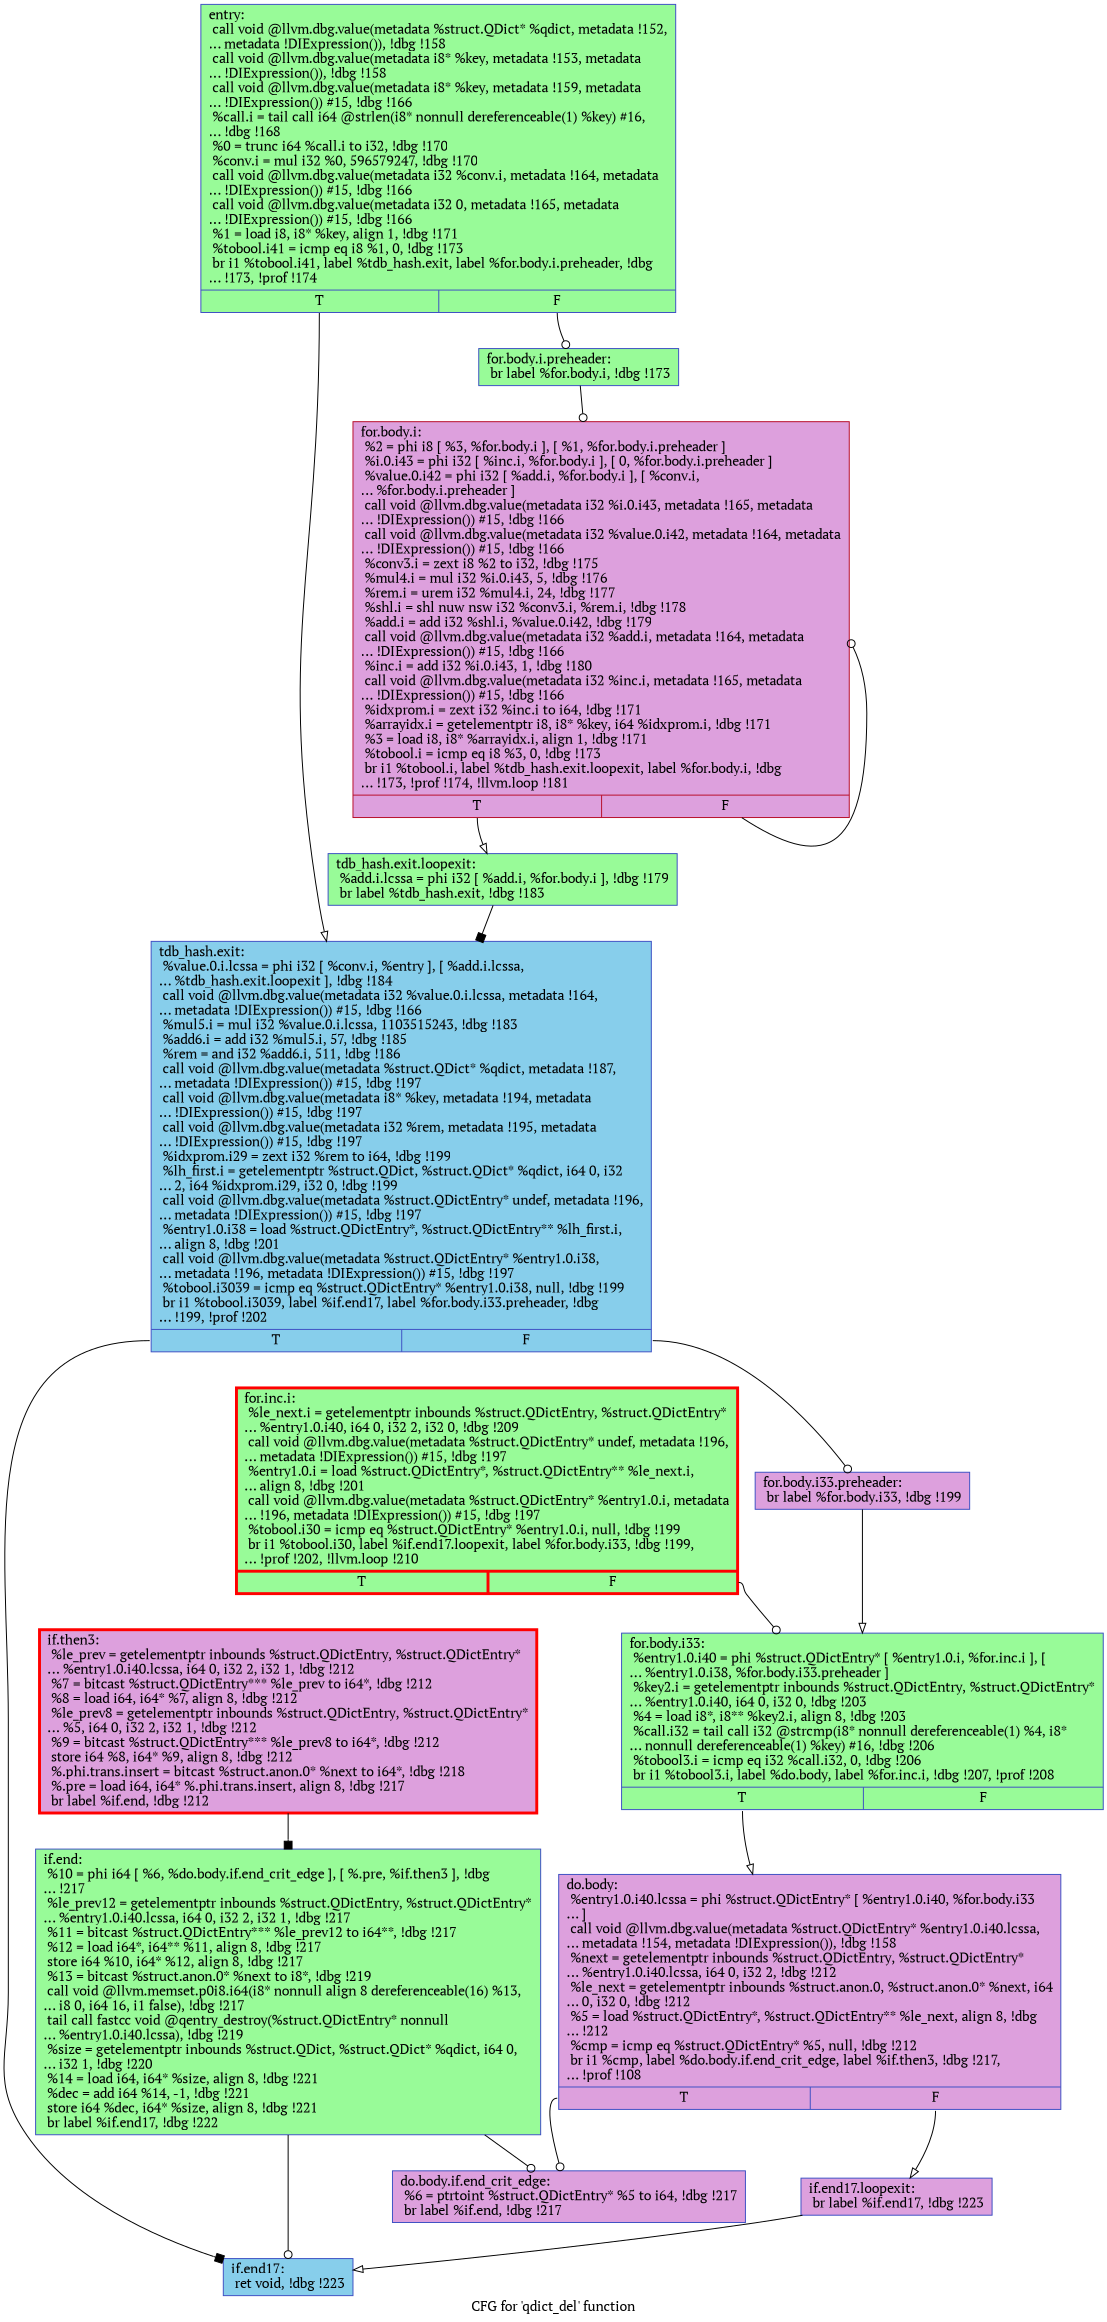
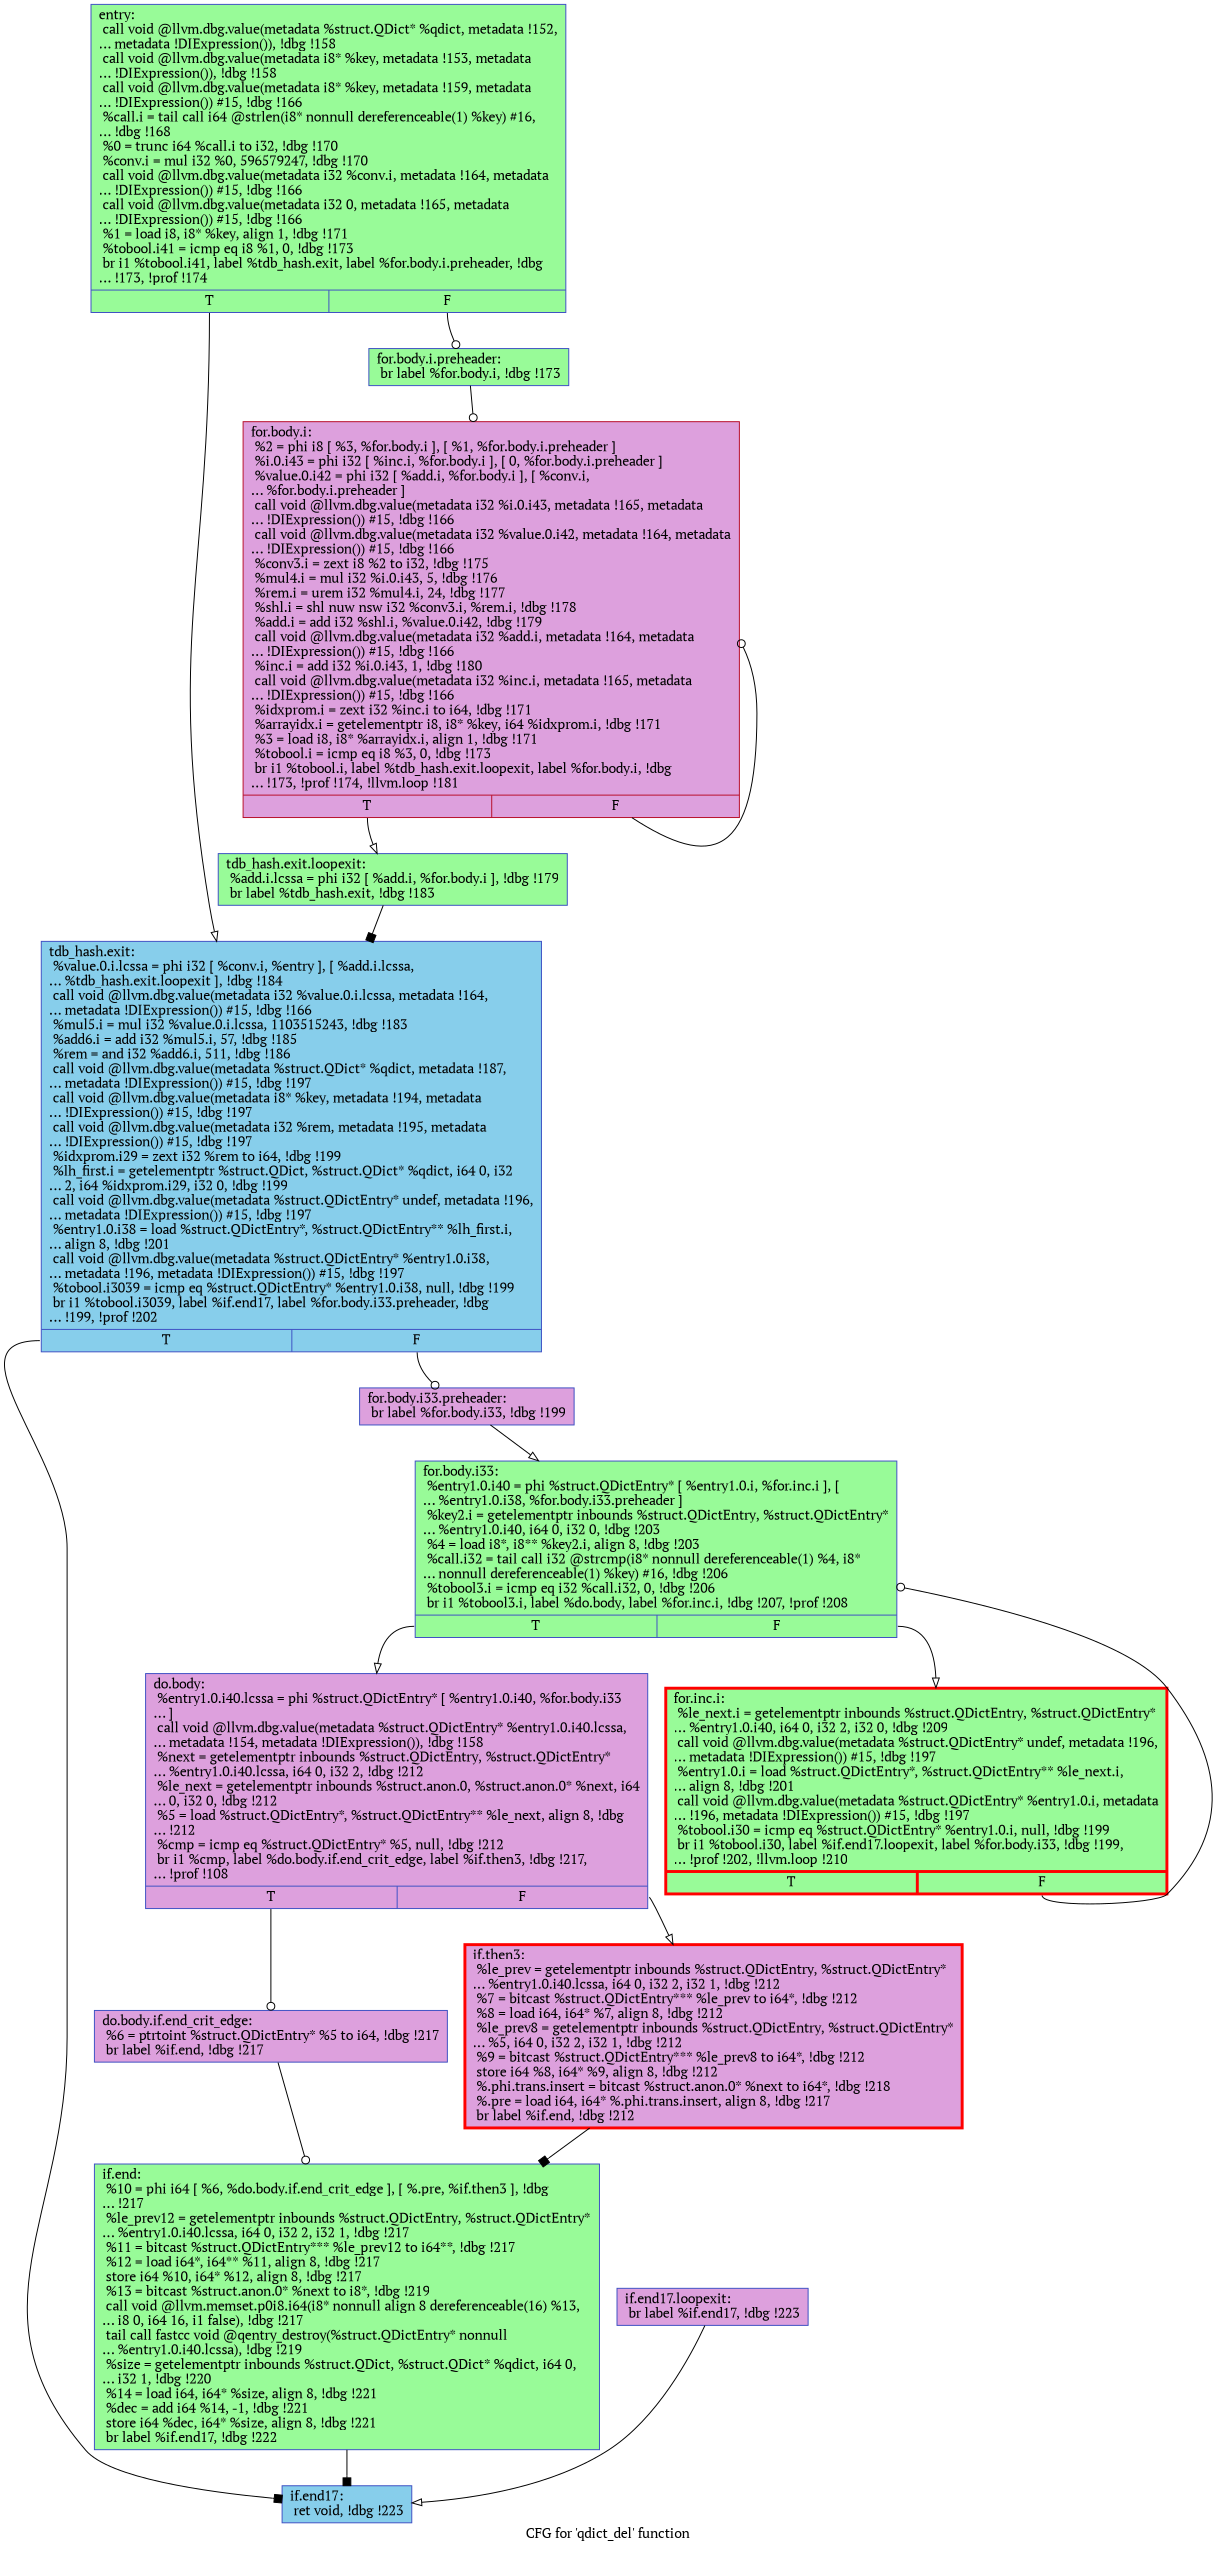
edge "for.body.i33:" -> "for.inc.i:": added
edge "do.body:" -> "if.end17.loopexit:": now "do.body:" -> "if.then3:"
edge "if.end:" -> "do.body.if.end_crit_edge:": reversed
edge "if.end:" -> "if.end17:": arrowhead odot -> box
